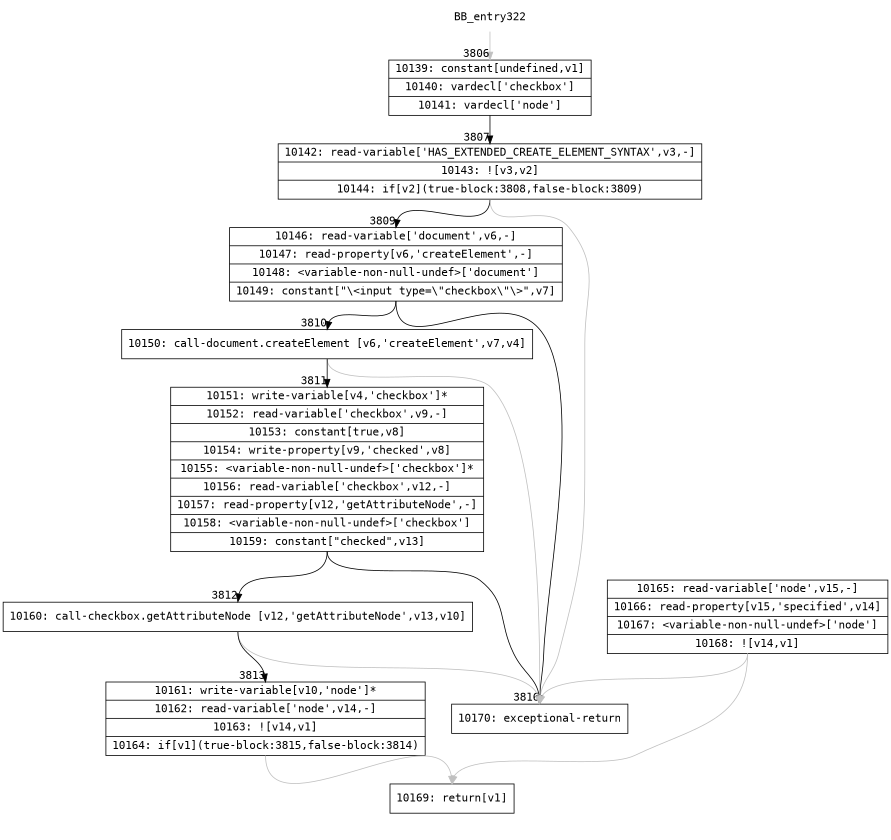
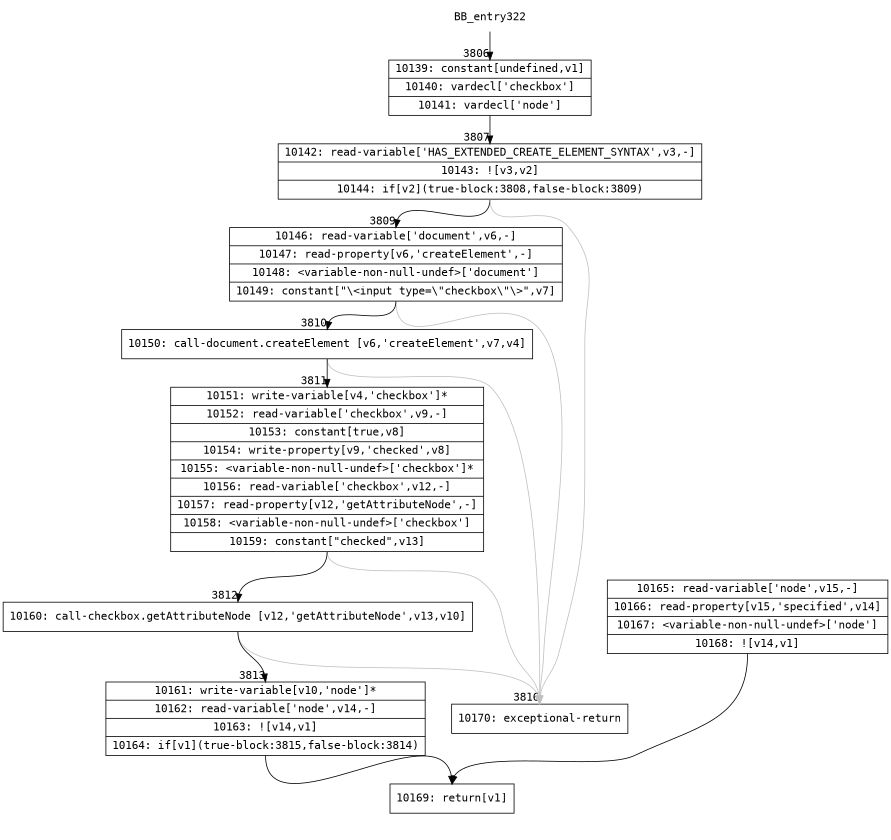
edge "BB_entry322" -> "10139: constant[undefined,v1]": color gray -> black
edge "10146: read-variable['document',v6,-]" -> "10170: exceptional-return": color black -> gray
edge "10151: write-variable[v4,'checkbox']*" -> "10170: exceptional-return": color black -> gray
edge "10165: read-variable['node',v15,-]" -> "10170: exceptional-return": removed
edge "10165: read-variable['node',v15,-]" -> "10169: return[v1]": color gray -> black
edge "10161: write-variable[v10,'node']*" -> "10169: return[v1]": color gray -> black
